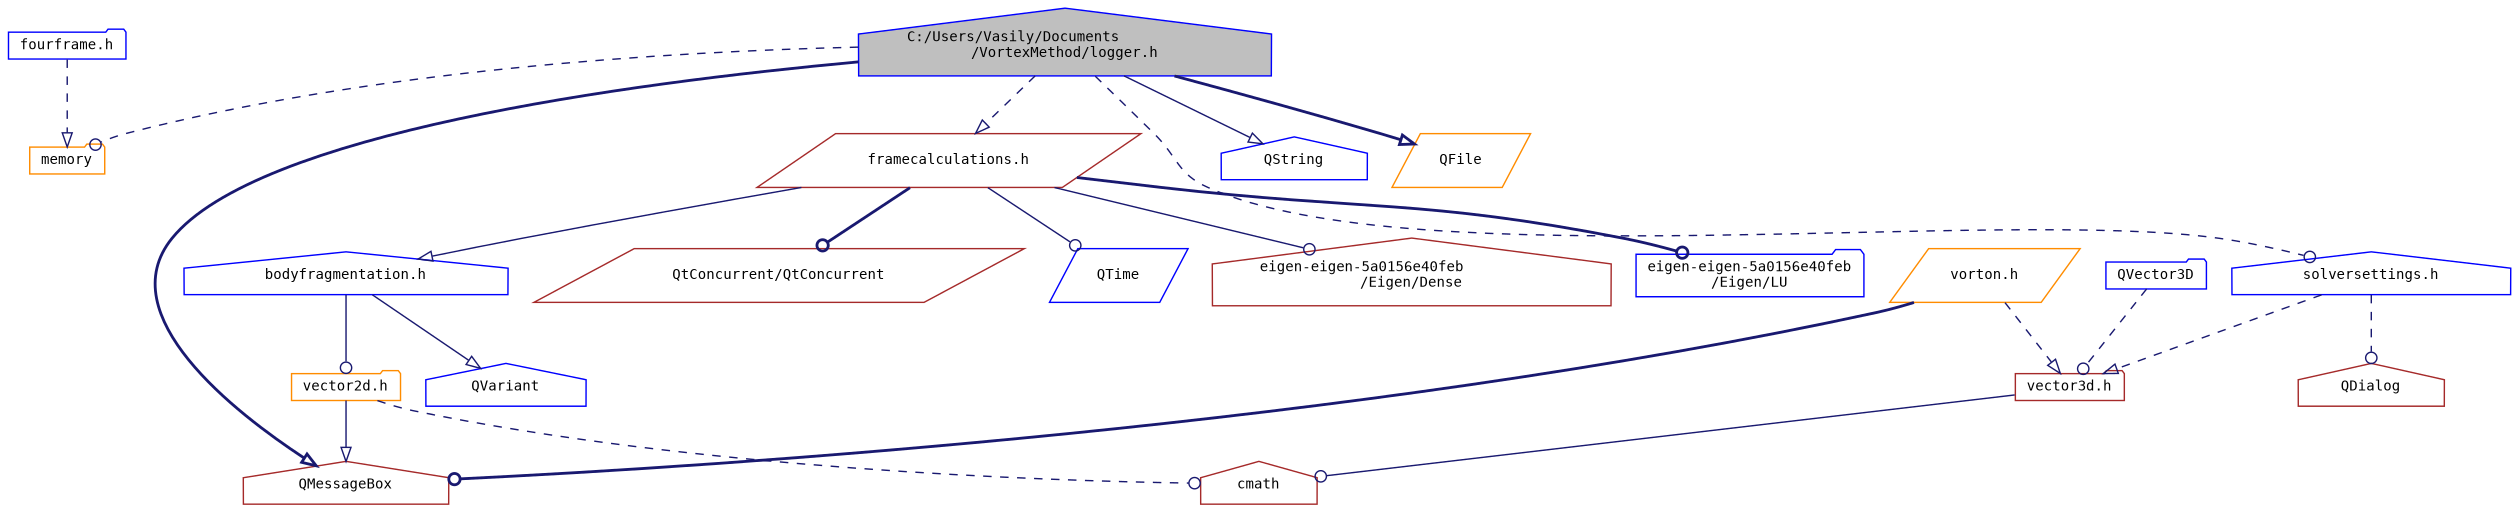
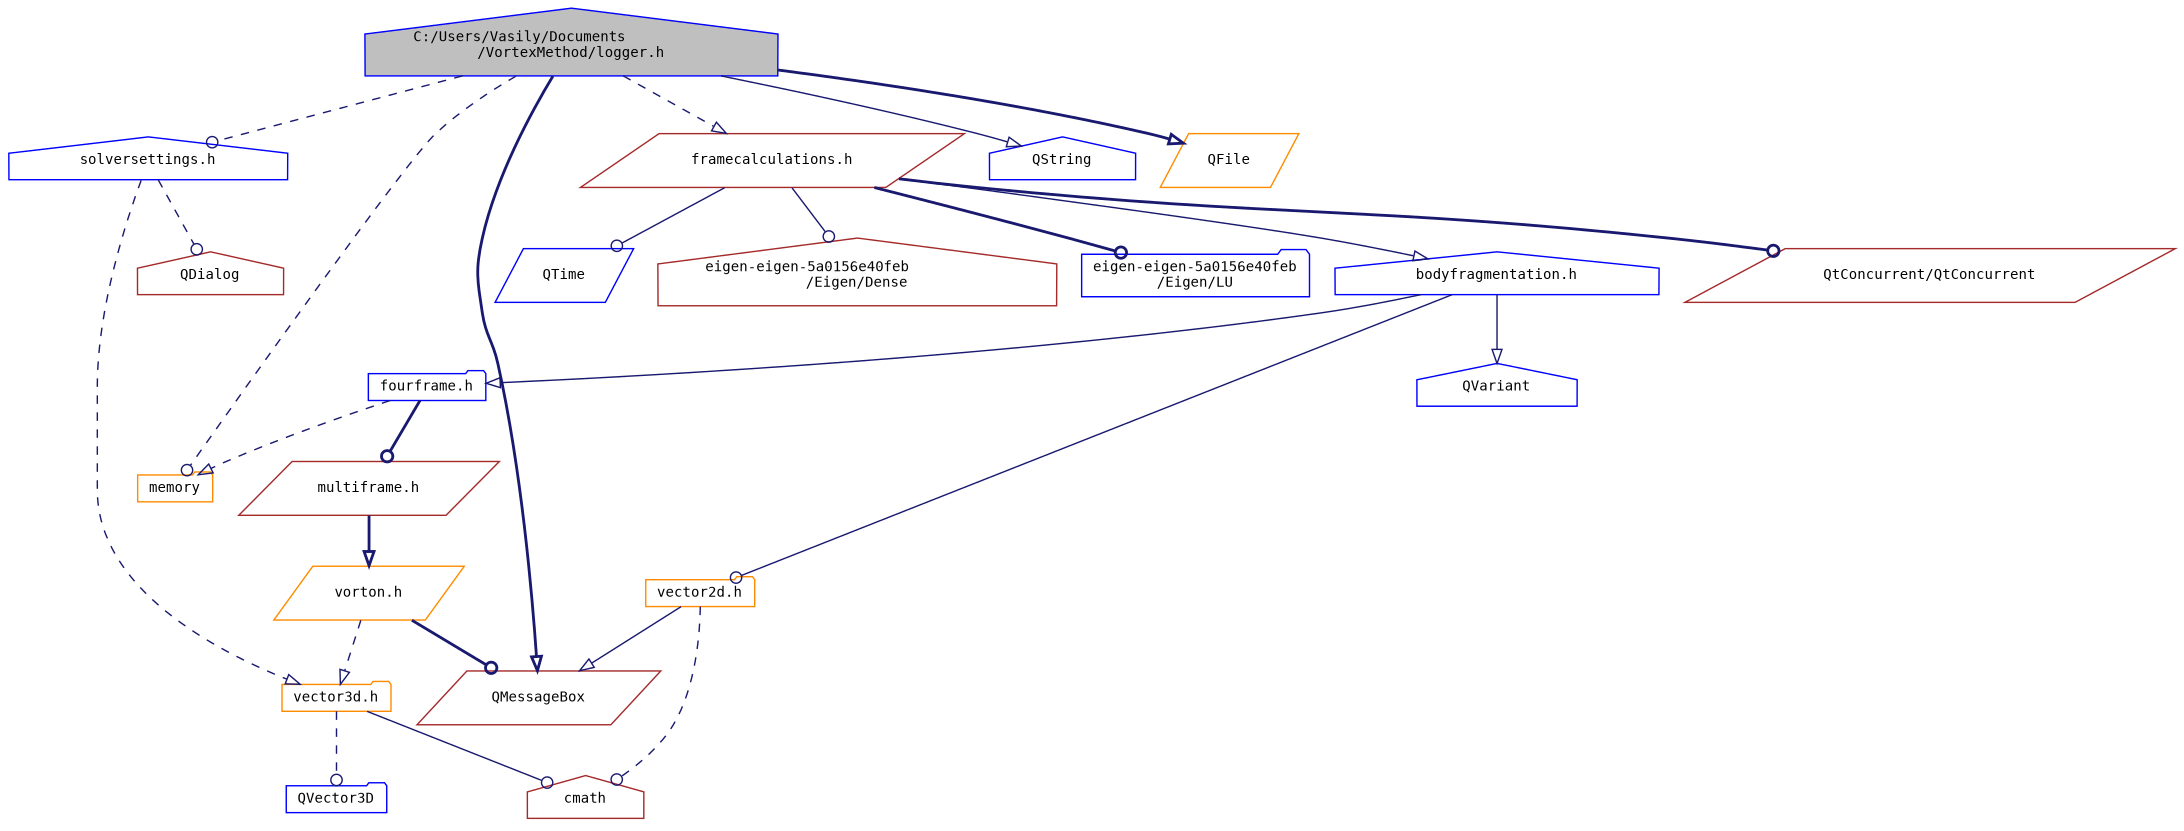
edge "QVector3D" -> "vector3d.h": reversed
edge "bodyfragmentation.h" -> "fourframe.h": added
node "vector3d.h": color brown -> darkorange
node "QMessageBox": shape house -> parallelogram
node "multiframe.h": added
